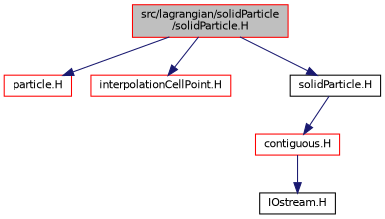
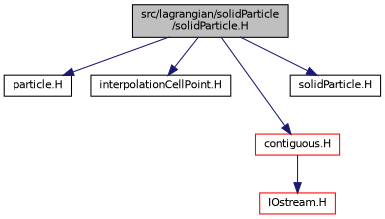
node "src/lagrangian/solidParticle /solidParticle.H": color red -> black
node "particle.H": color red -> black
node "interpolationCellPoint.H": color red -> black
edge "solidParticle.H" -> "contiguous.H": now "src/lagrangian/solidParticle /solidParticle.H" -> "contiguous.H"
node "IOstream.H": color black -> red
